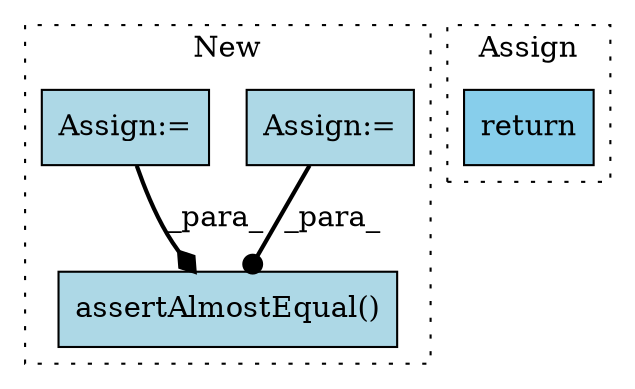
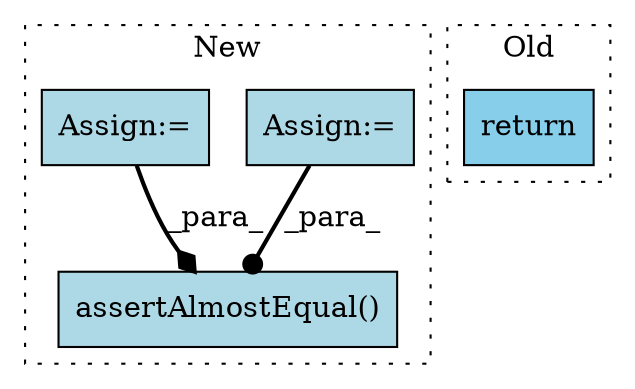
cluster "Assign": label "Assign" -> "Old"
